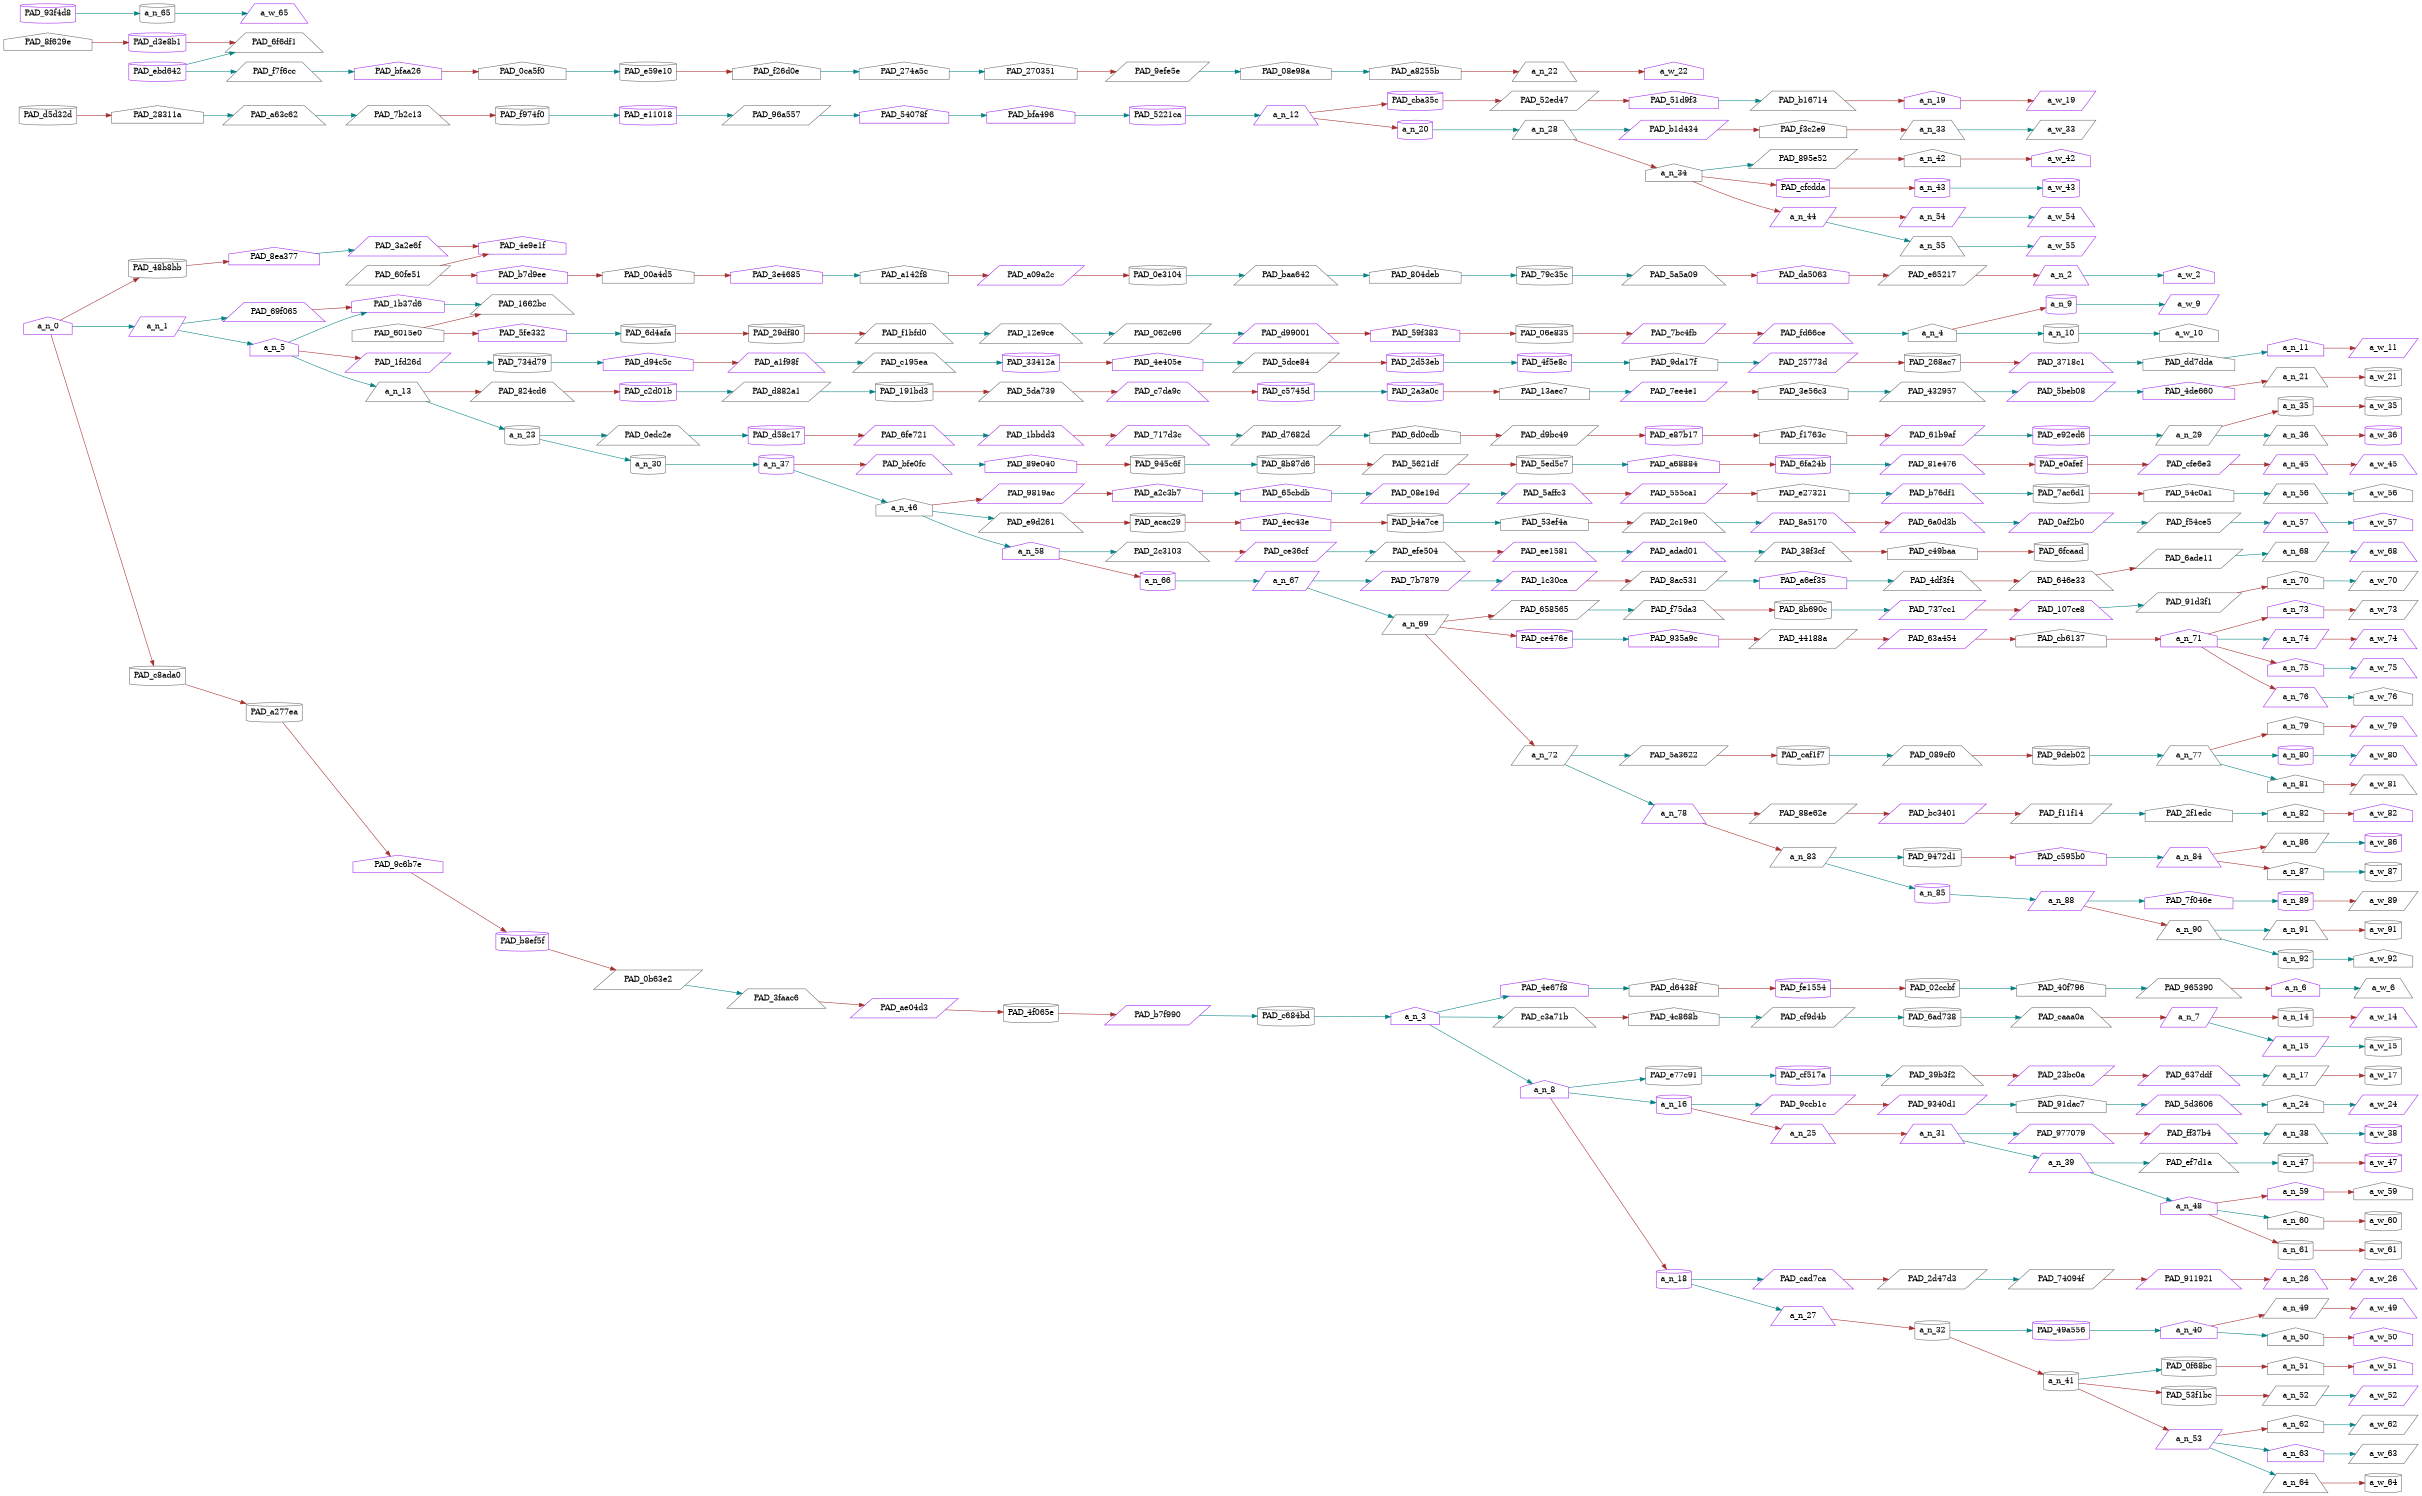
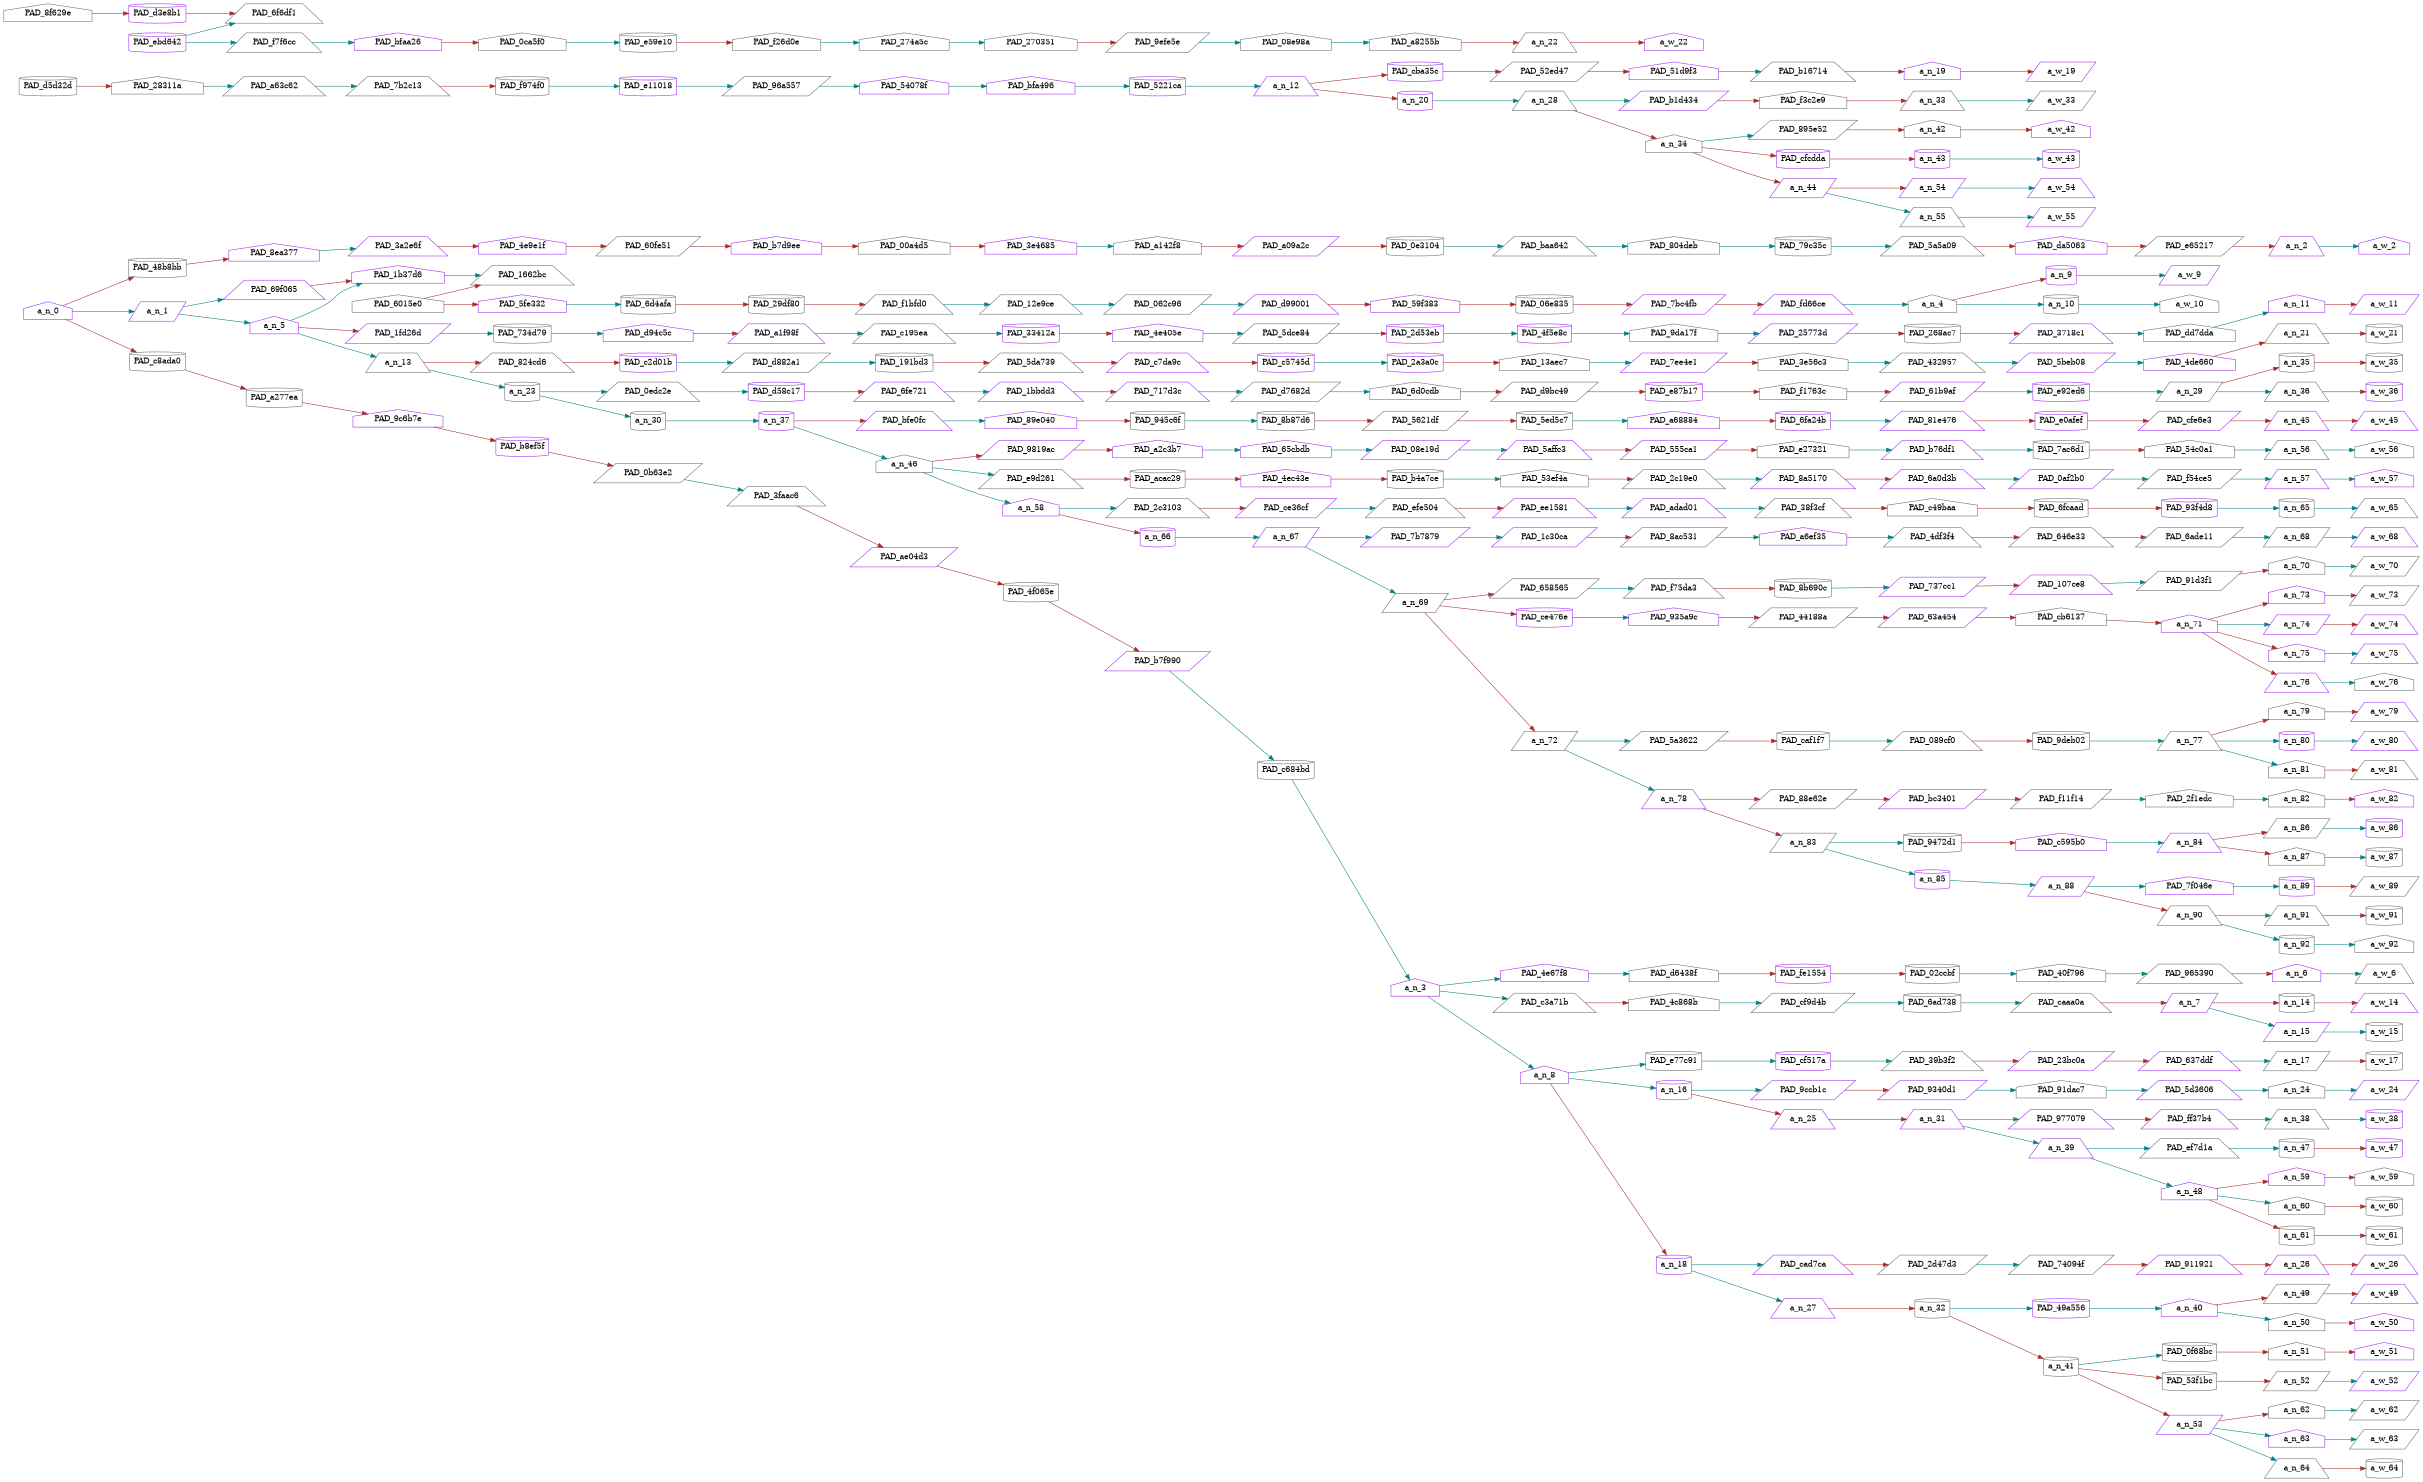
node "a_w_65": color purple -> gray40
edge "PAD_60fe51" -> "PAD_4e9e1f": reversed
edge "PAD_6fcaad" -> "PAD_93f4d8": added
